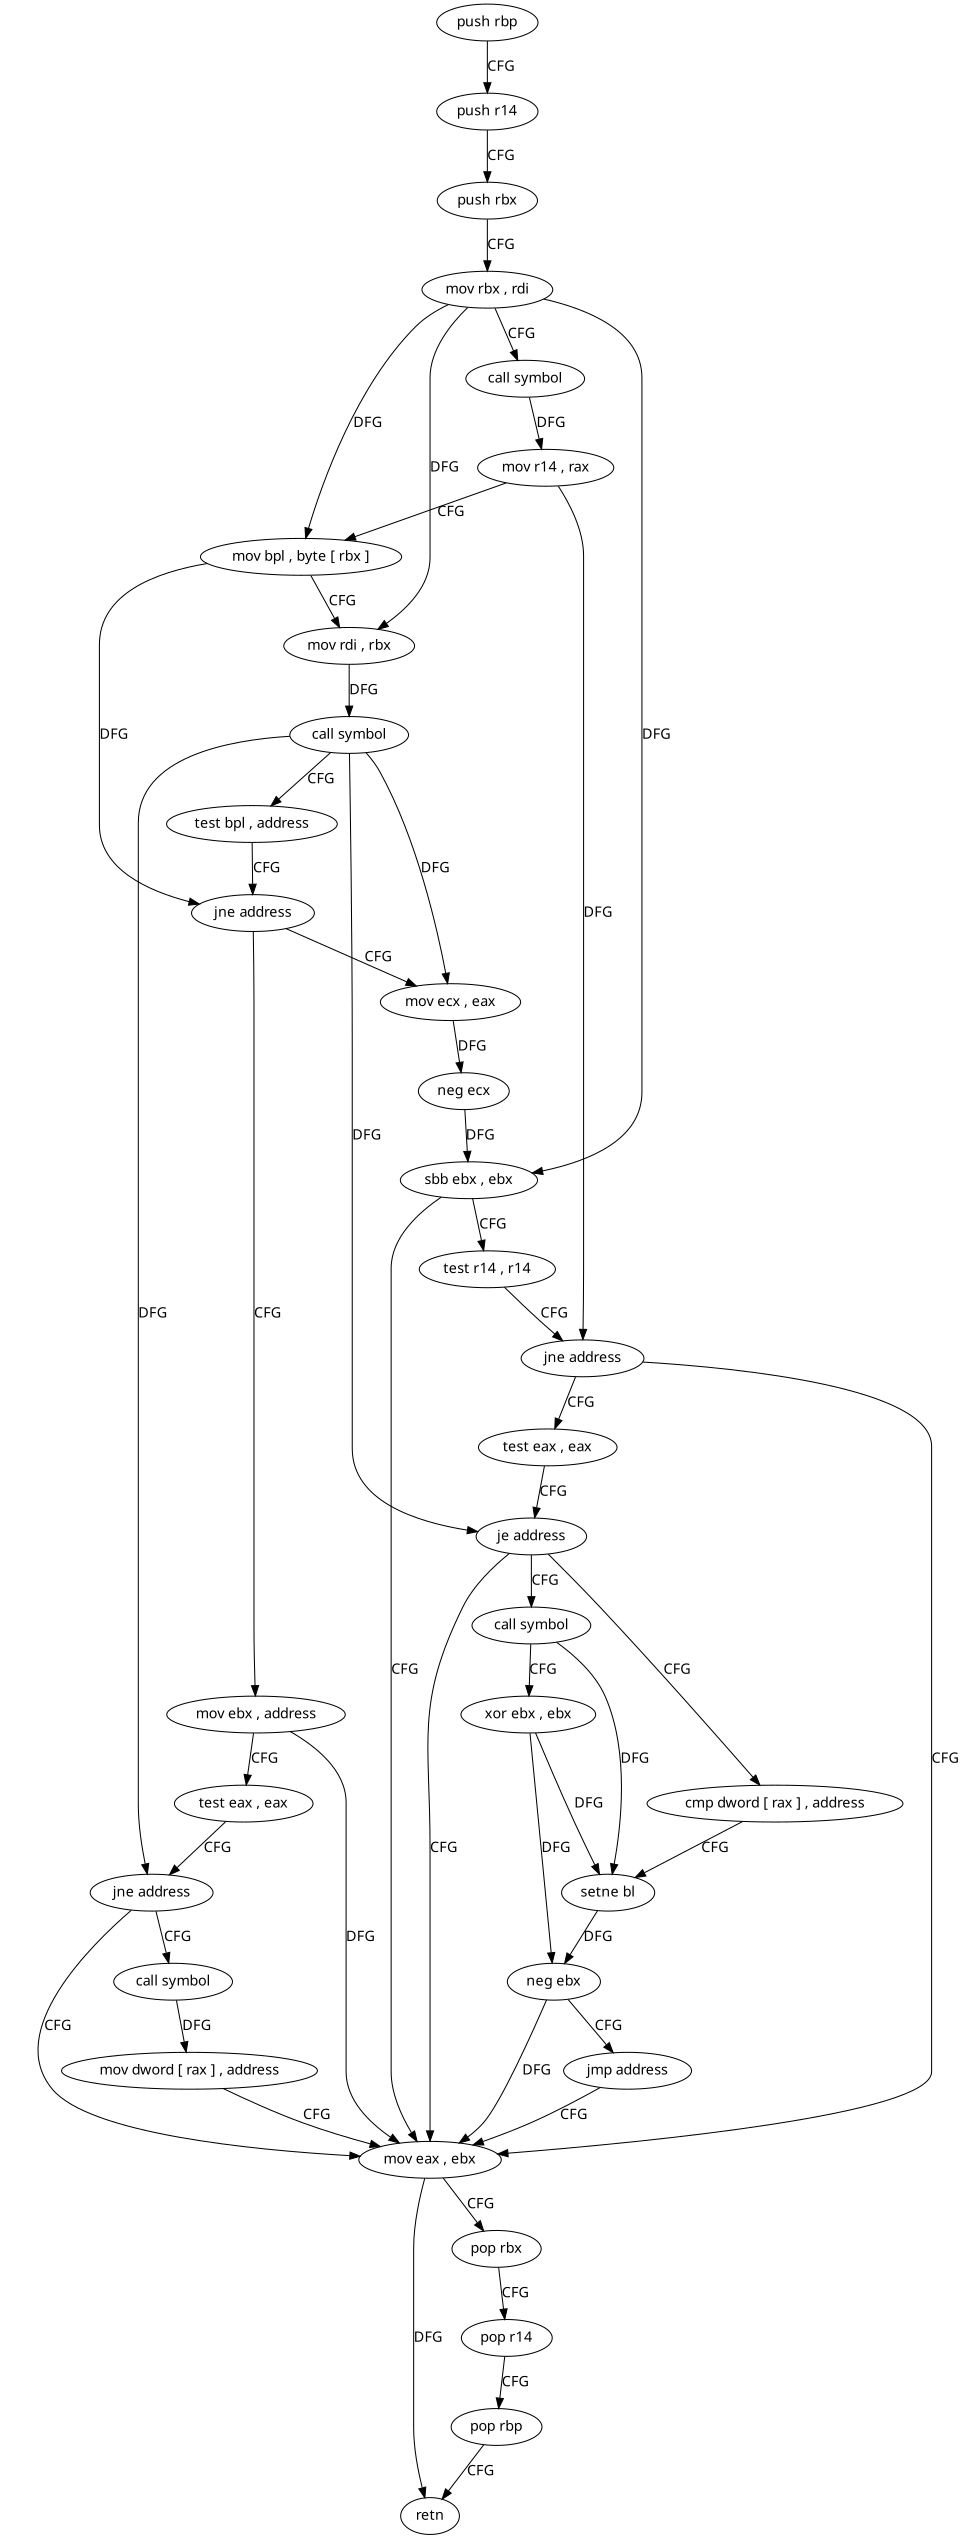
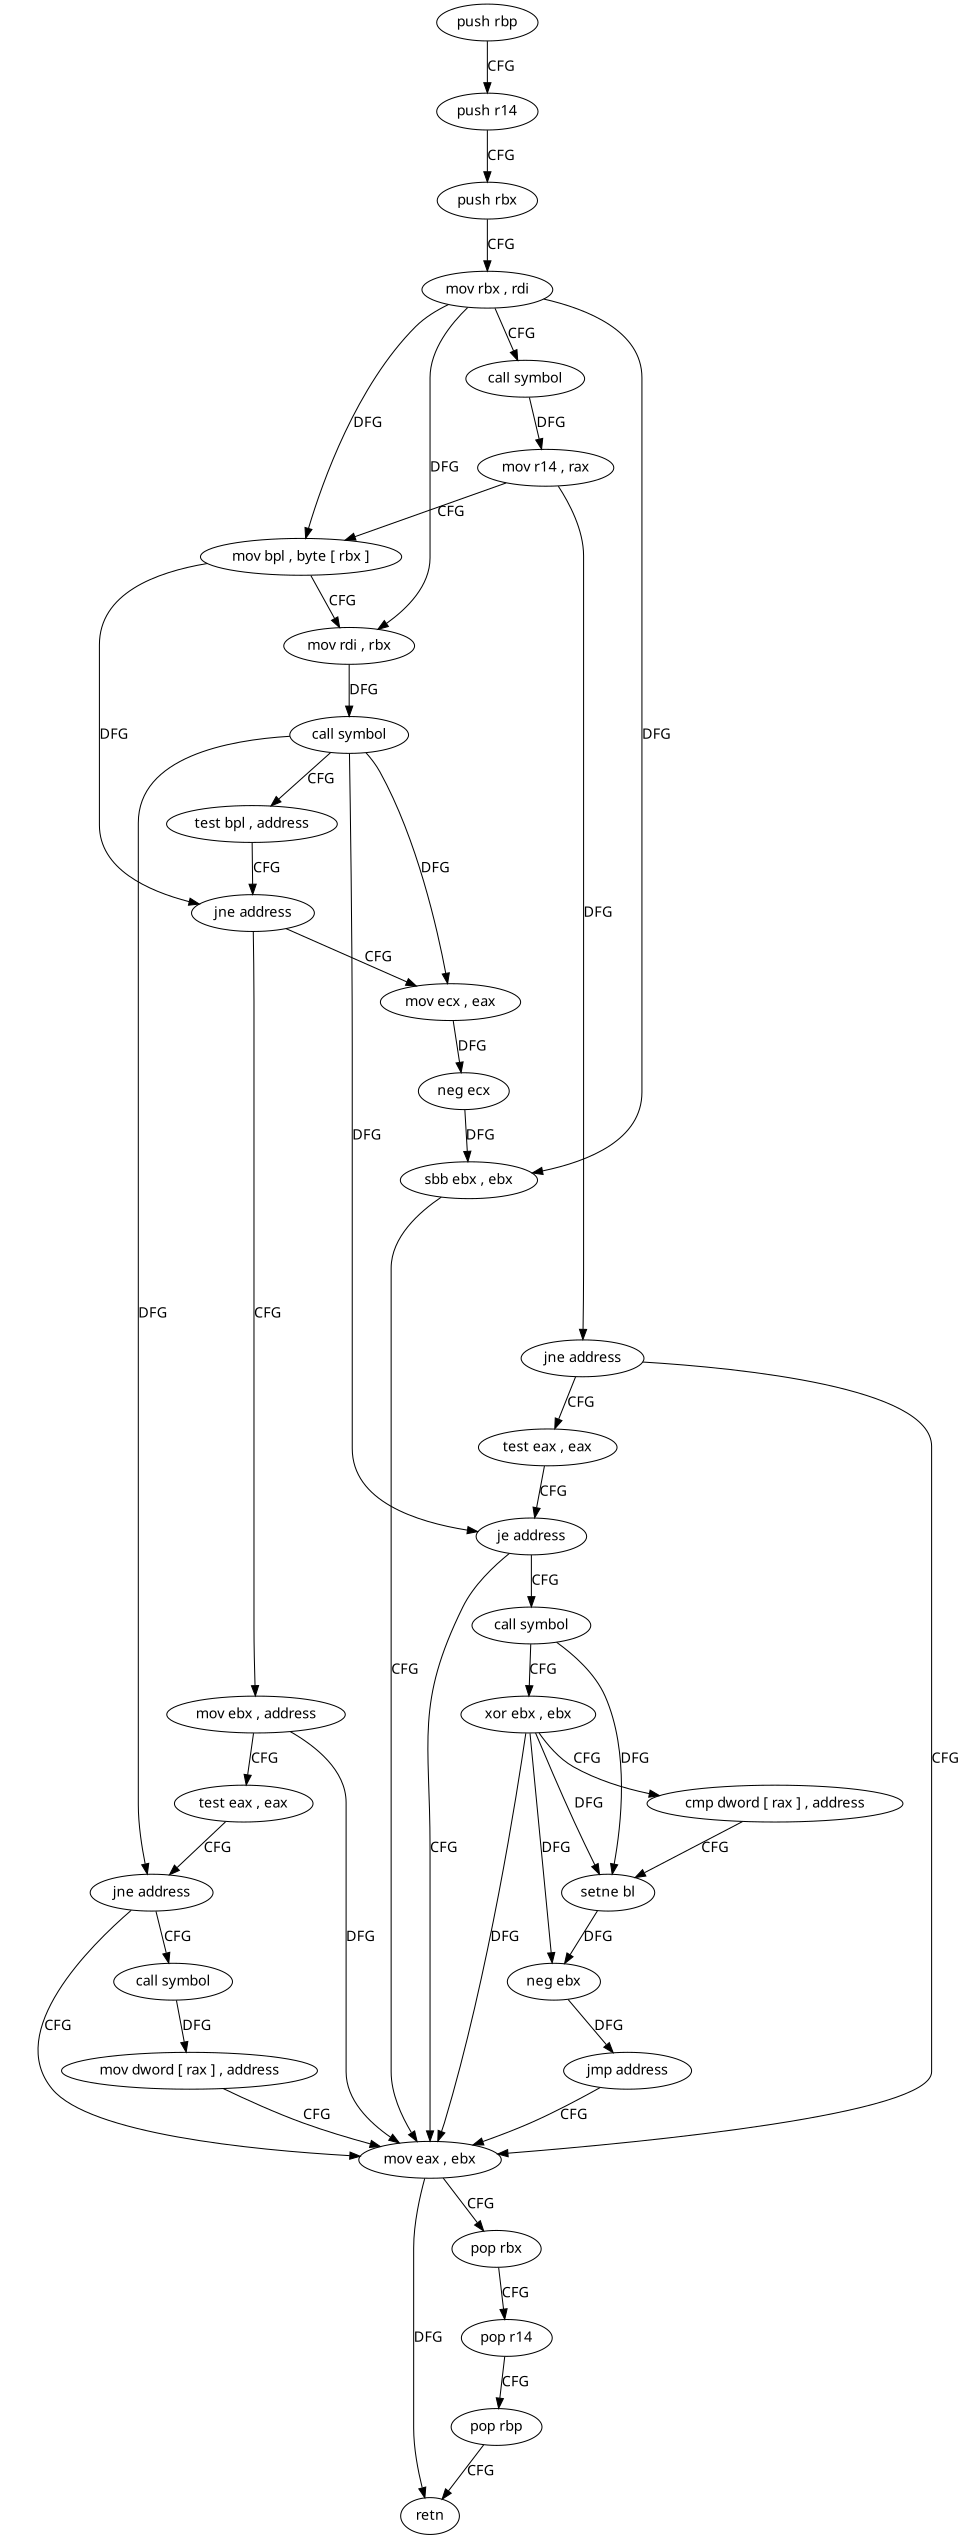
node "test r14 , r14": removed
edge "je address" -> "cmp dword [ rax ] , address": now "xor ebx , ebx" -> "cmp dword [ rax ] , address"
edge "neg ebx" -> "jmp address": label "CFG" -> "DFG"
edge "neg ebx" -> "mov eax , ebx": now "xor ebx , ebx" -> "mov eax , ebx"
